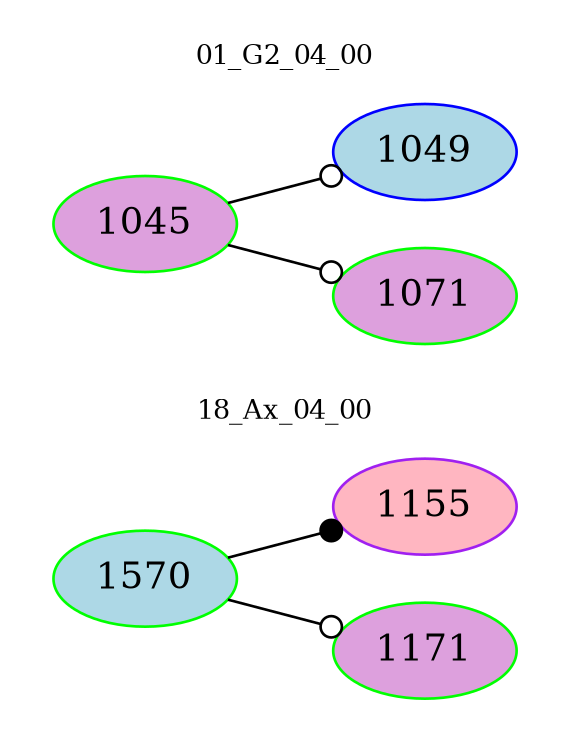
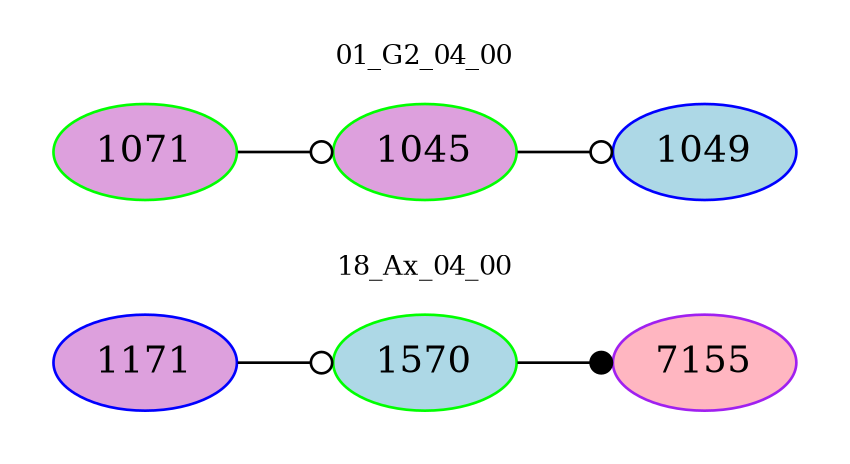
edge "1045" -> "1071": reversed
node "1155": label "1155" -> "7155"
edge "1570" -> "1171": reversed
node "1171": color green -> blue
